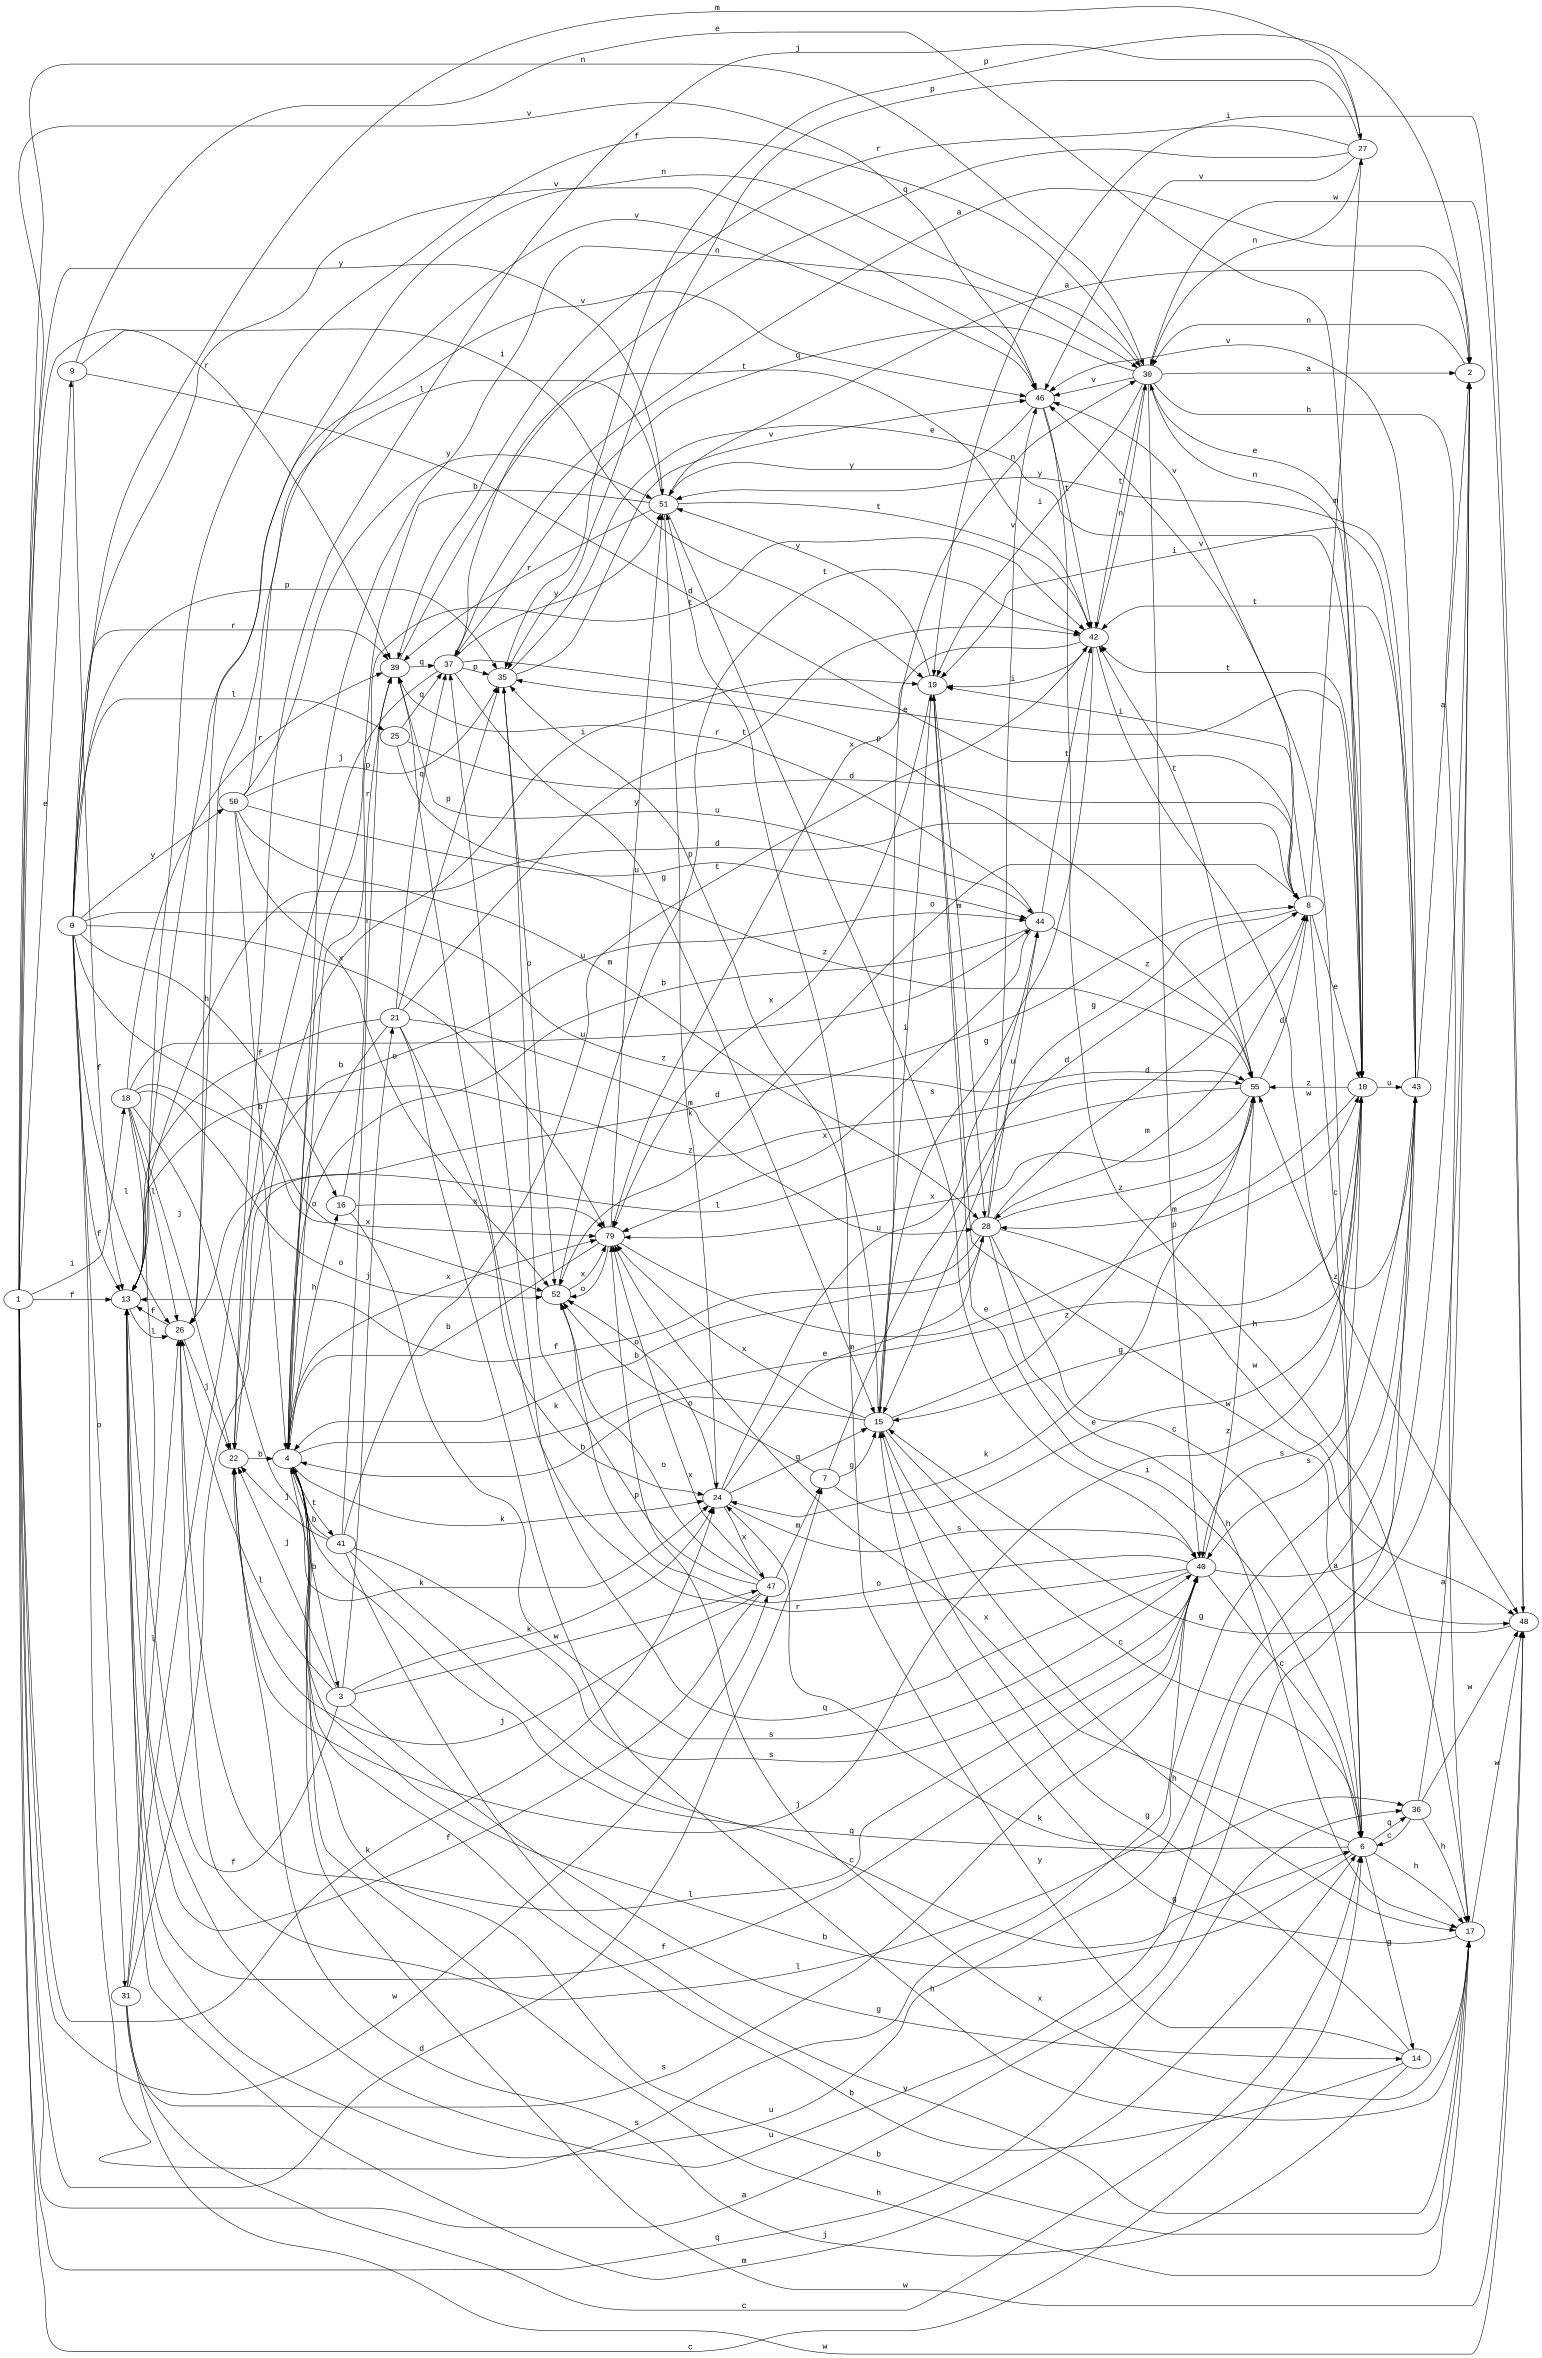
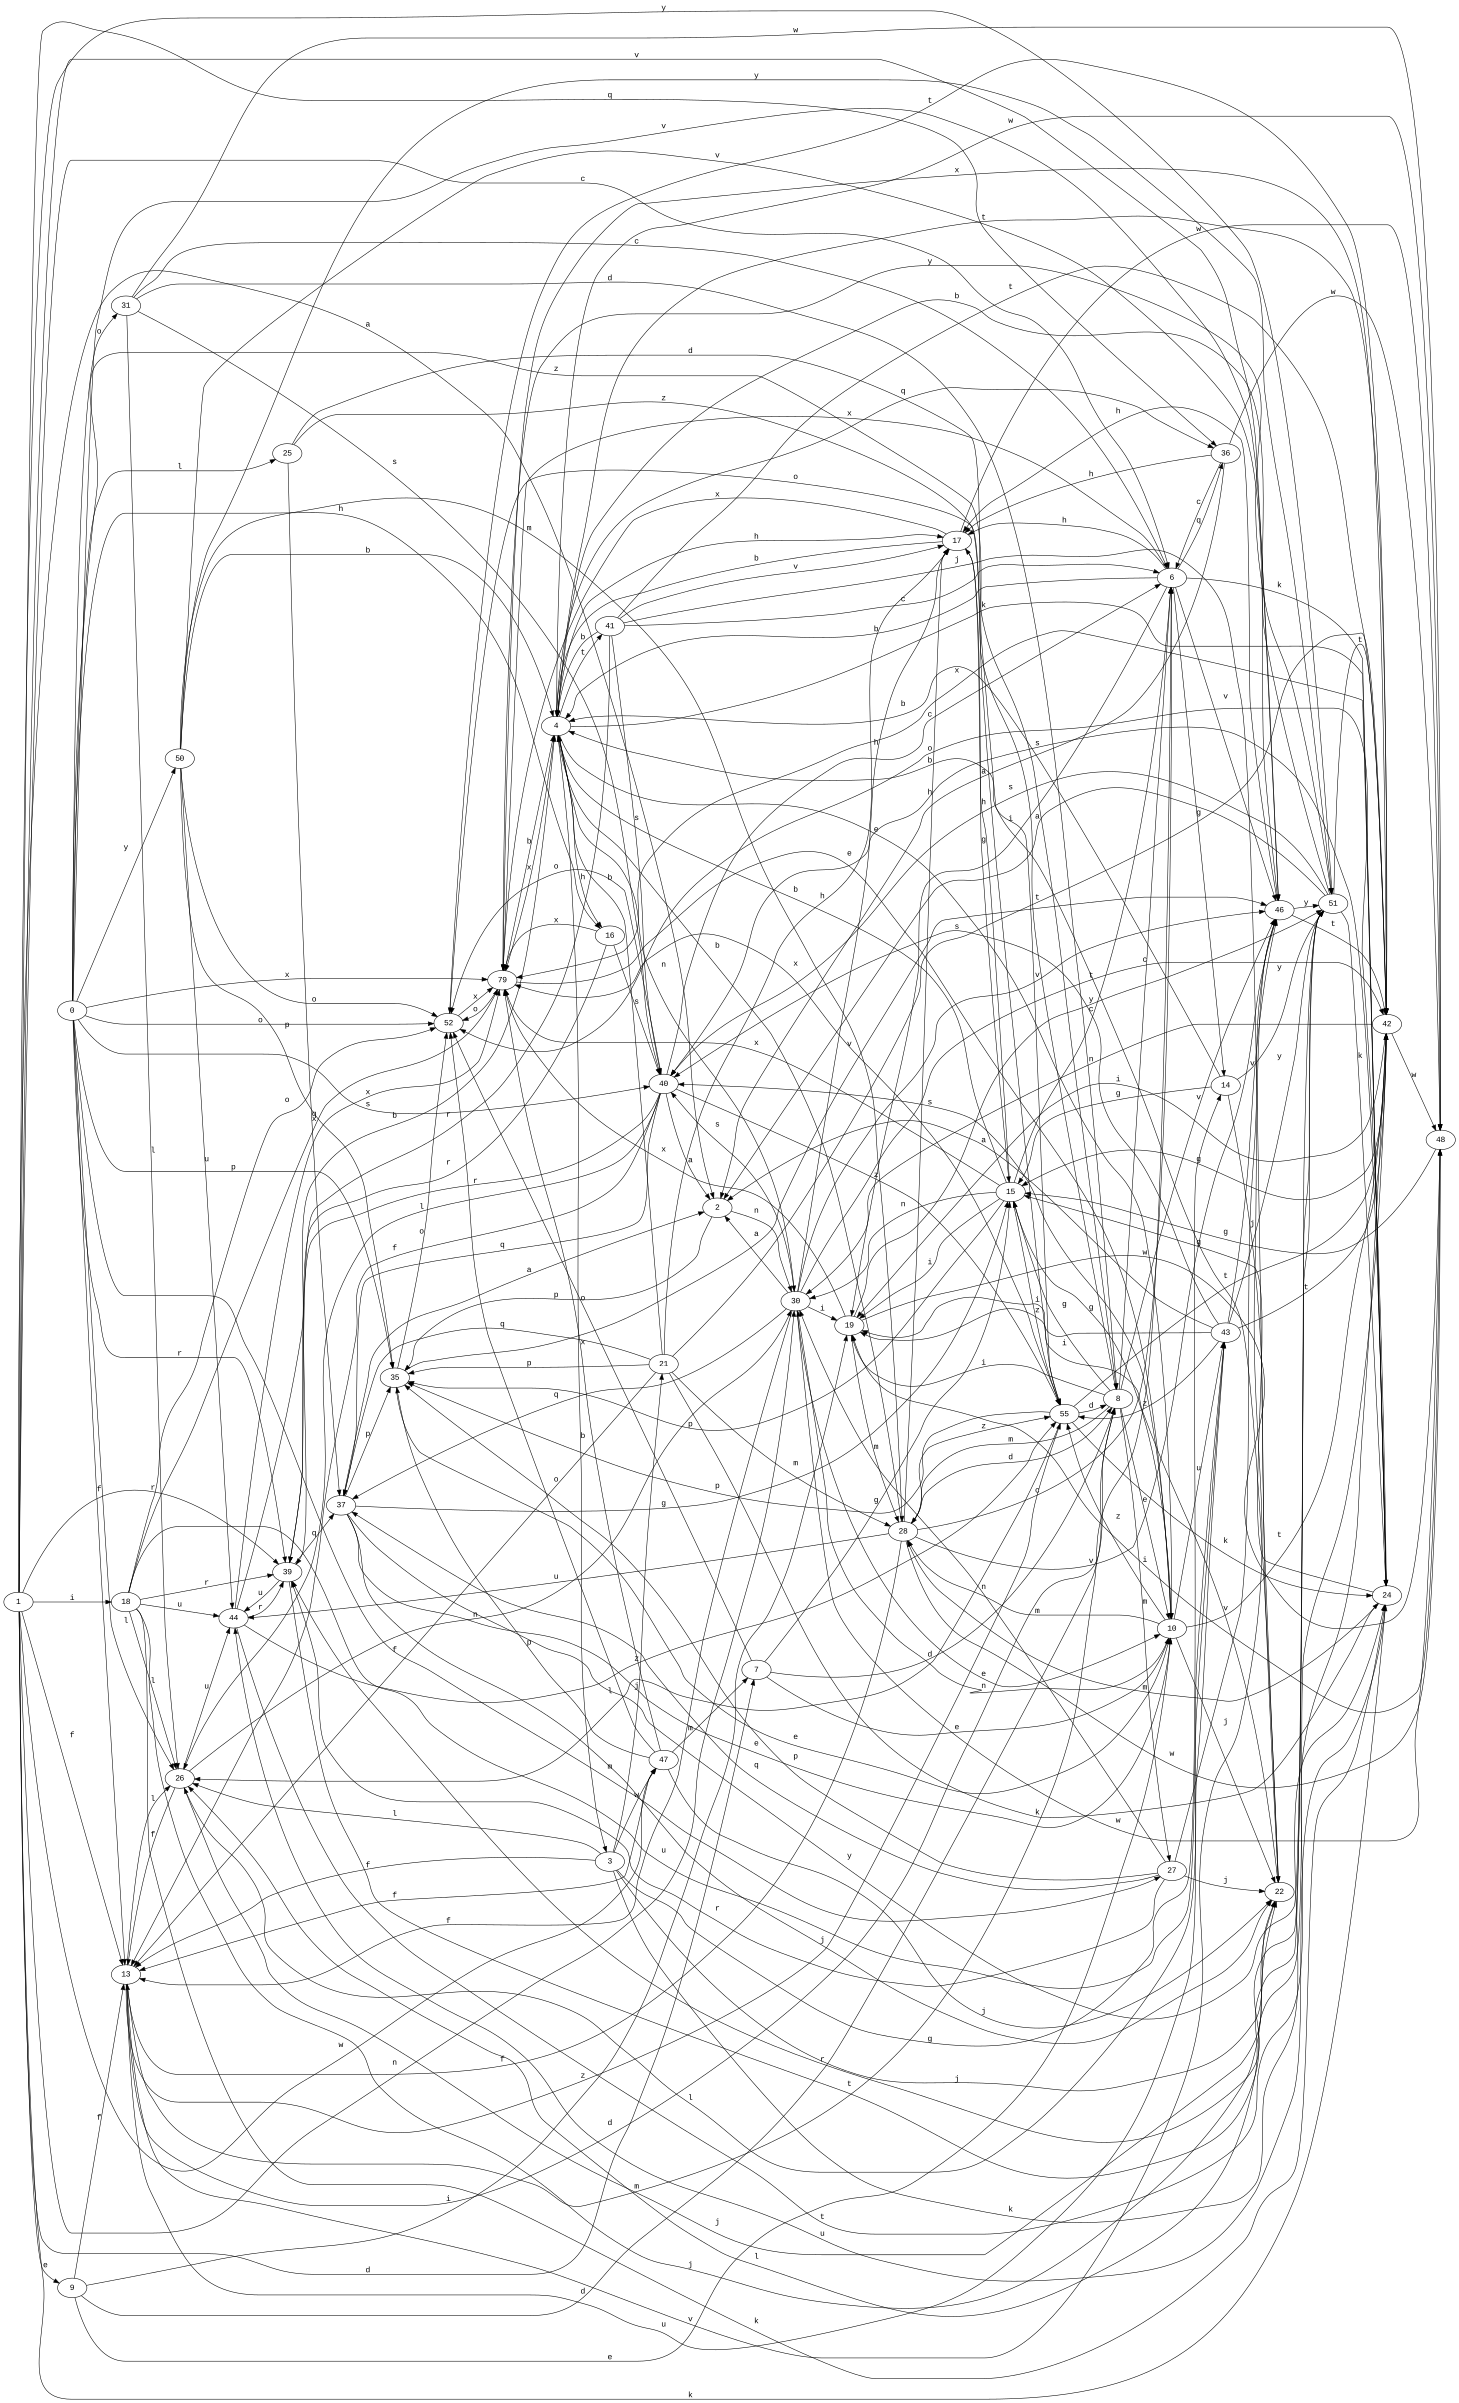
edge "31" -> "44": now "26" -> "44"
edge "30" -> "40": label "p" -> "s"
edge "24" -> "47": now "24" -> "79"
